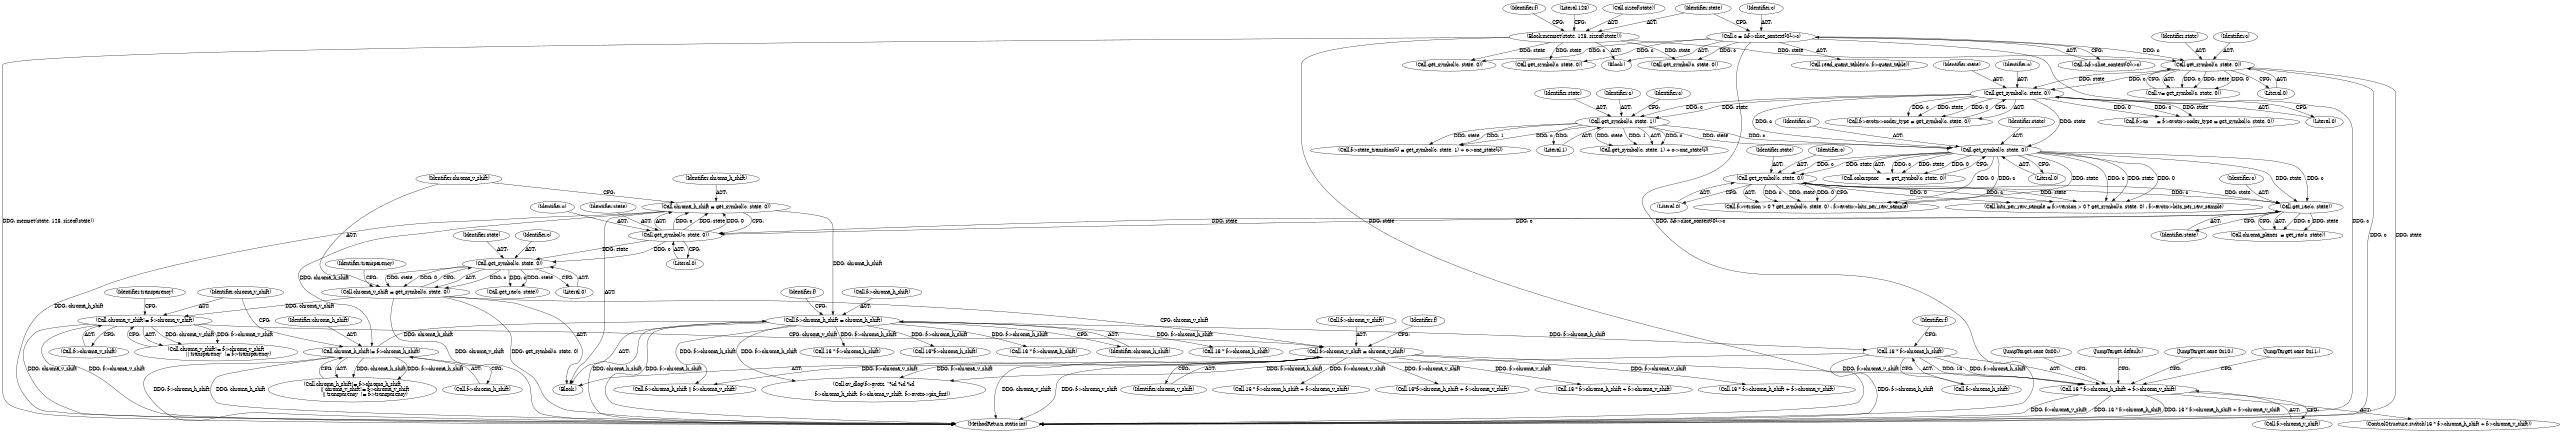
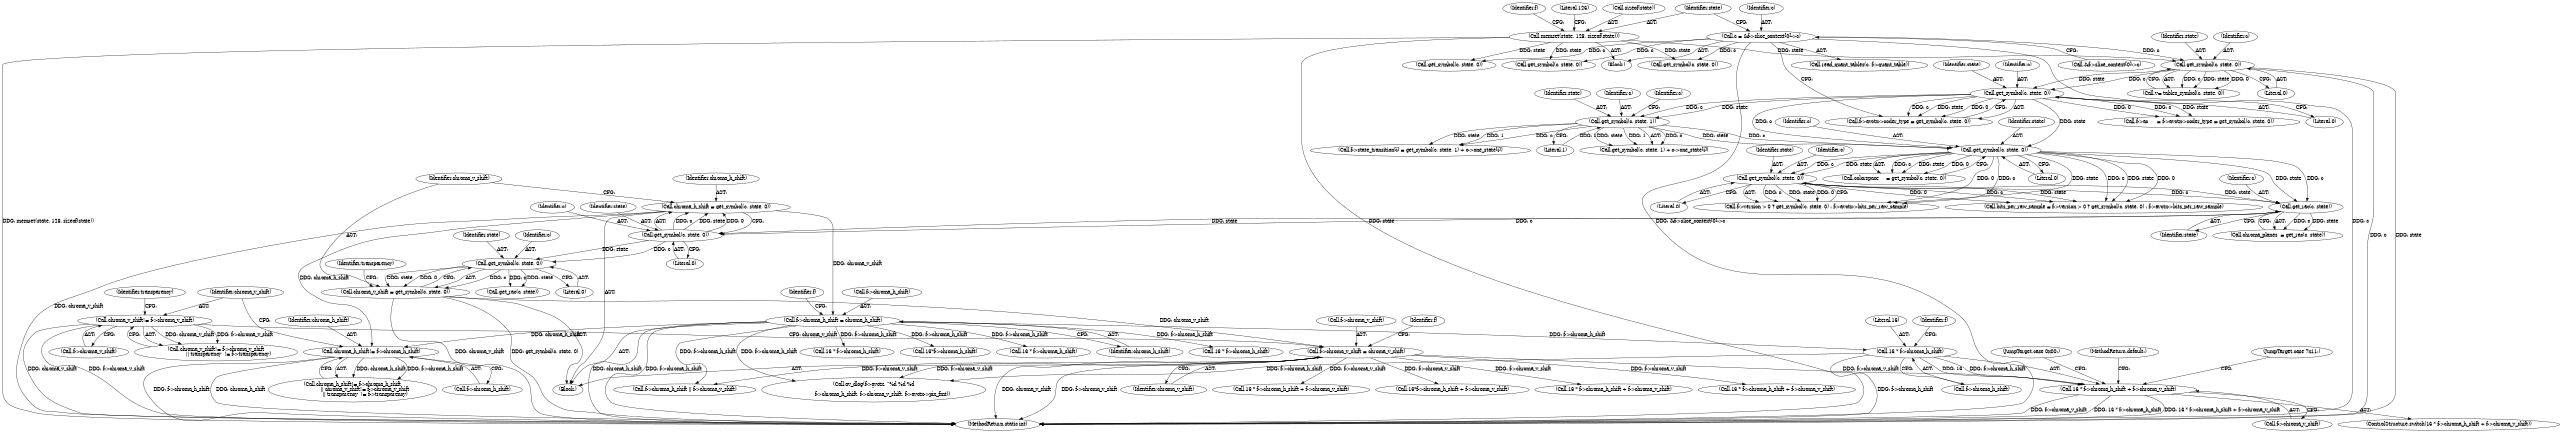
node "(Literal,128)": label "(Literal,128)" -> "(Literal,126)"
node "(Block,memset(state, 128, sizeof(state)))": label "(Block,memset(state, 128, sizeof(state)))" -> "(Call,memset(state, 128, sizeof(state)))"
edge "(Call,c = &f->slice_context[0]->c)" -> "(Call,&f->slice_context[0]->c)": now "(Call,c = &f->slice_context[0]->c)" -> "(Call,f->avctx->coder_type = get_symbol(c, state, 0))"
edge "(Call,&f->slice_context[0]->c)" -> "(Call,c = &f->slice_context[0]->c)": label "AST: " -> "CFG: "
node "(Call,v= get_symbol(c, state, 0))": label "(Call,v= get_symbol(c, state, 0))" -> "(Call,v= tables_symbol(c, state, 0))"
edge "(Call,get_symbol(c, state, 1))" -> "(Literal,1)": label "DDG: " -> "CFG: "
edge "(Literal,1)" -> "(Call,get_symbol(c, state, 1))": label "AST: " -> "DDG: 1"
edge "(Call,chroma_h_shift = get_symbol(c, state, 0))" -> "(Call,f->chroma_h_shift = chroma_h_shift)": label "DDG: chroma_h_shift" -> "DDG: chroma_v_shift"
edge "(Call,chroma_h_shift = get_symbol(c, state, 0))" -> "(MethodReturn,static int)": label "DDG: chroma_h_shift" -> "DDG: chroma_v_shift"
edge "(Call,chroma_v_shift = get_symbol(c, state, 0))" -> "(Call,chroma_v_shift!= f->chroma_v_shift)": removed, label "DDG: chroma_v_shift"
edge "(Call,chroma_v_shift = get_symbol(c, state, 0))" -> "(Call,f->chroma_v_shift = chroma_v_shift)": label "CFG: chroma_v_shift" -> "DDG: chroma_v_shift"
node "(Literal,16)": added
edge "(Call,chroma_h_shift!= f->chroma_h_shift)" -> "(Call,f->chroma_h_shift = chroma_h_shift)": reversed
node "(JumpTarget,default:)": label "(JumpTarget,default:)" -> "(MethodReturn,default:)"
node "(JumpTarget,case 0x10:)": removed
node "(JumpTarget,case 0x11:)": label "(JumpTarget,case 0x11:)" -> "(JumpTarget,case 7x11:)"
